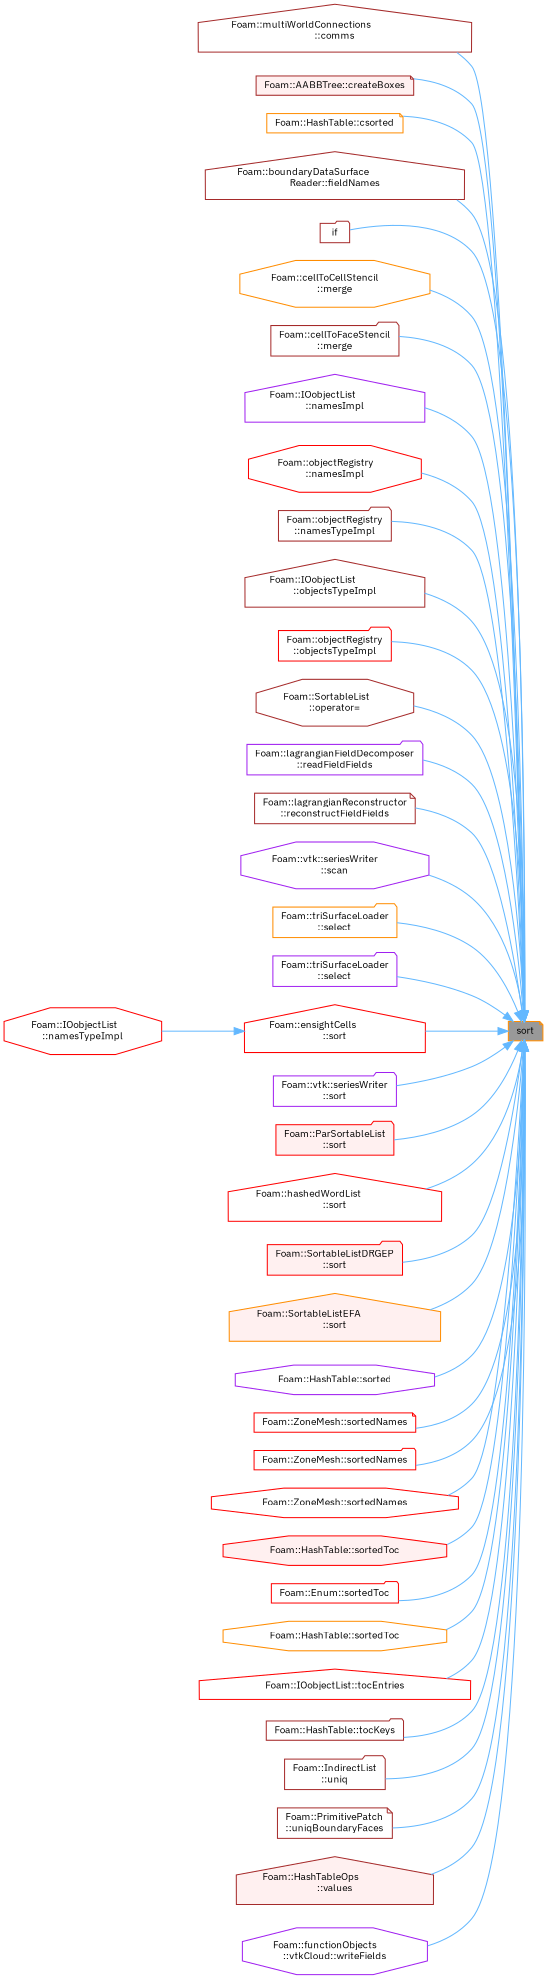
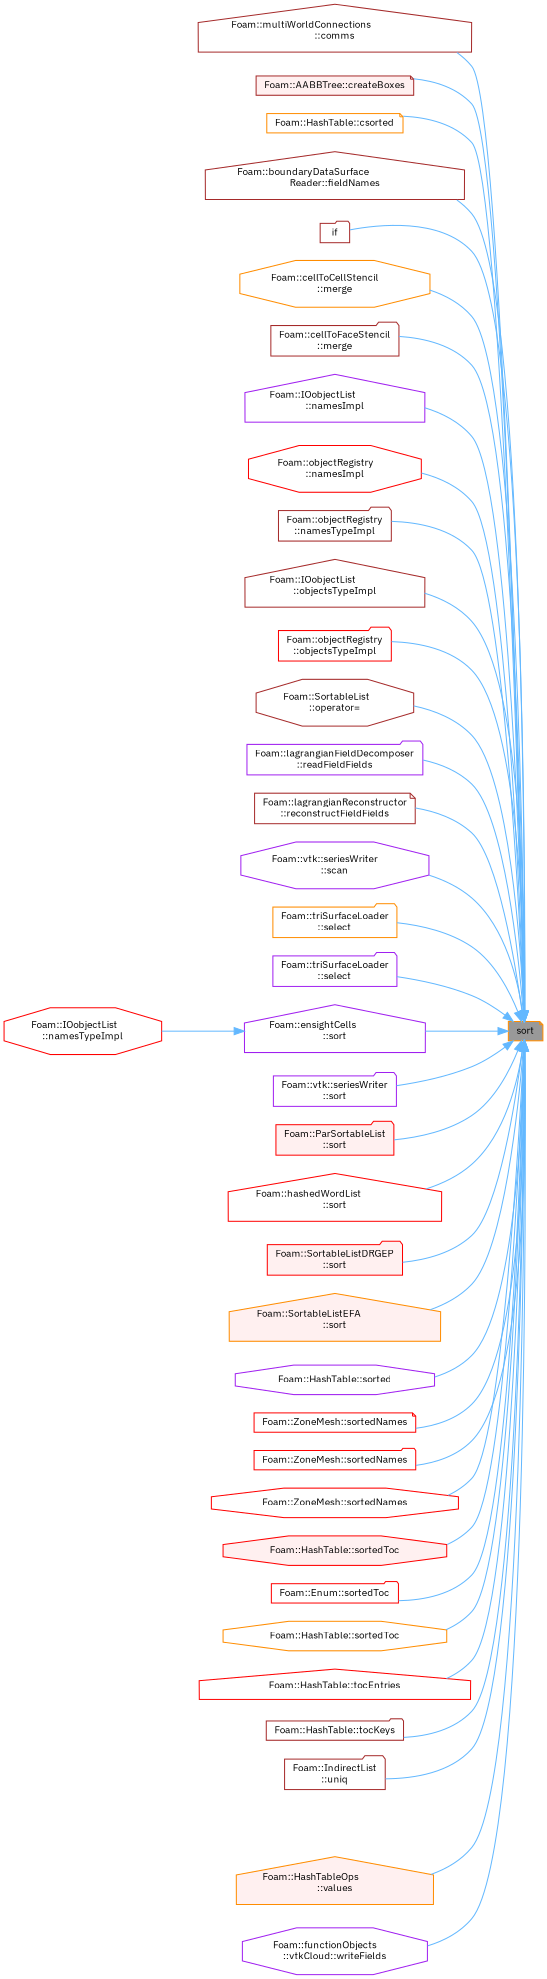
node "Foam::ensightCells ::sort": color red -> purple
node "Foam::IOobjectList::tocEntries": label "Foam::IOobjectList::tocEntries" -> "Foam::HashTable::tocEntries"
node "Foam::PrimitivePatch ::uniqBoundaryFaces": removed
node "Foam::HashTableOps ::values": color brown -> darkorange
